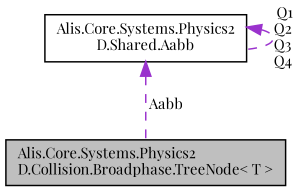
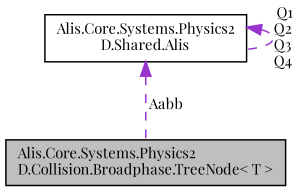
node "Alis.Core.Systems.Physics2 D.Shared.Aabb": label "Alis.Core.Systems.Physics2 D.Shared.Aabb" -> "Alis.Core.Systems.Physics2 D.Shared.Alis"
